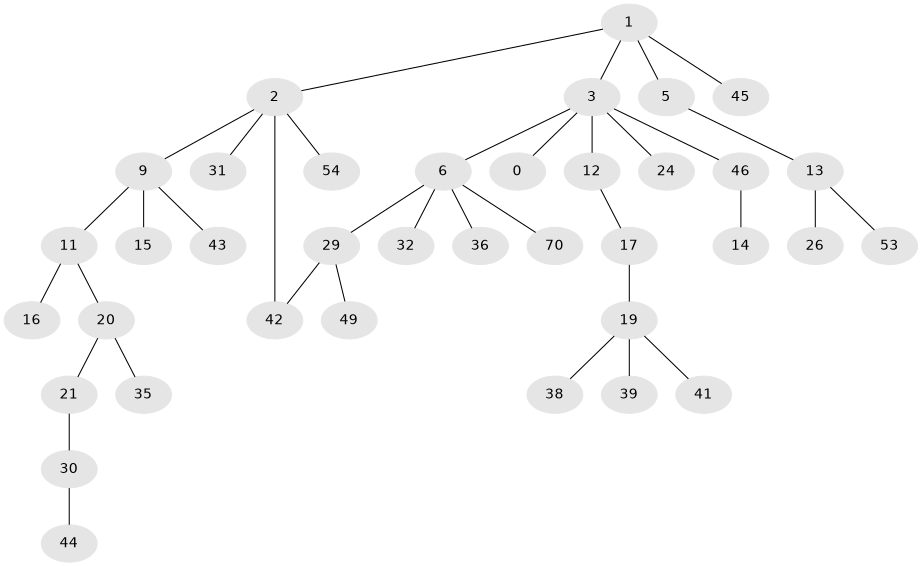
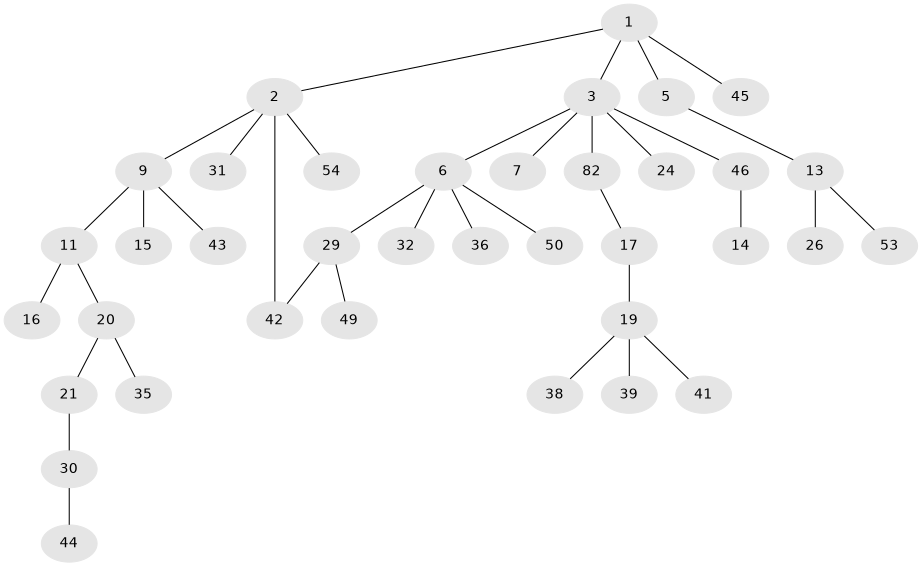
node "0": label "0" -> "7"
node "12": label "12" -> "82"
node "70": label "70" -> "50"
